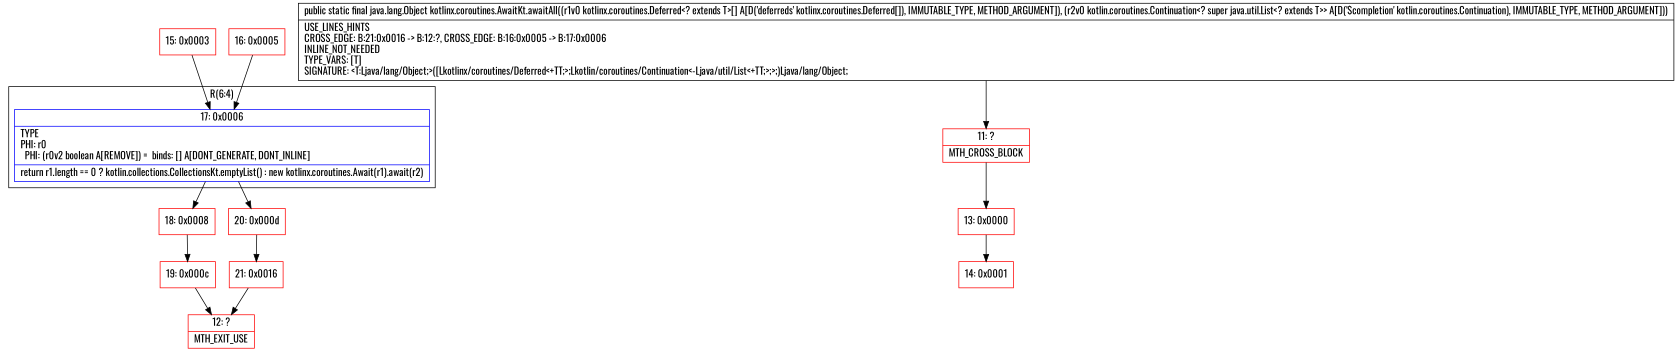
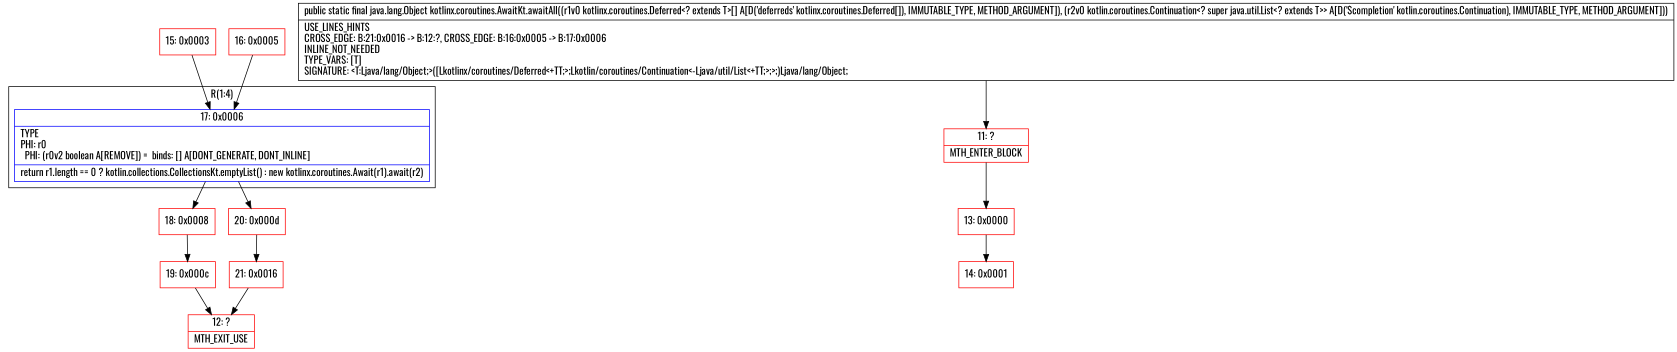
cluster "R(6:4)": label "R(6:4)" -> "R(1:4)"
node "11: ?": text "MTH_CROSS_BLOCK" -> "MTH_ENTER_BLOCK"
